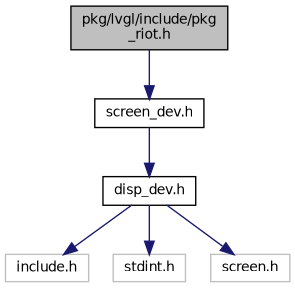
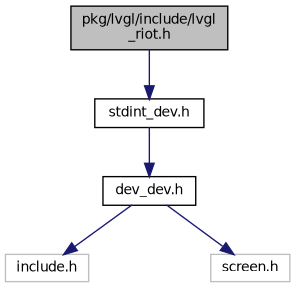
node "pkg/lvgl/include/pkg _riot.h": label "pkg/lvgl/include/pkg _riot.h" -> "pkg/lvgl/include/lvgl _riot.h"
node "screen_dev.h": label "screen_dev.h" -> "stdint_dev.h"
node "disp_dev.h": label "disp_dev.h" -> "dev_dev.h"
node "stdint.h": removed
